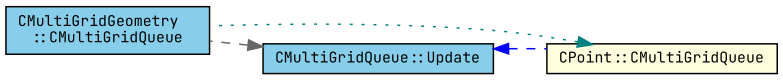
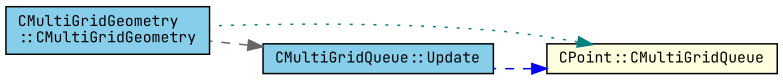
node "CMultiGridGeometry ::CMultiGridQueue": label "CMultiGridGeometry ::CMultiGridQueue" -> "CMultiGridGeometry ::CMultiGridGeometry"
edge "CPoint::CMultiGridQueue" -> "CMultiGridQueue::Update": reversed
